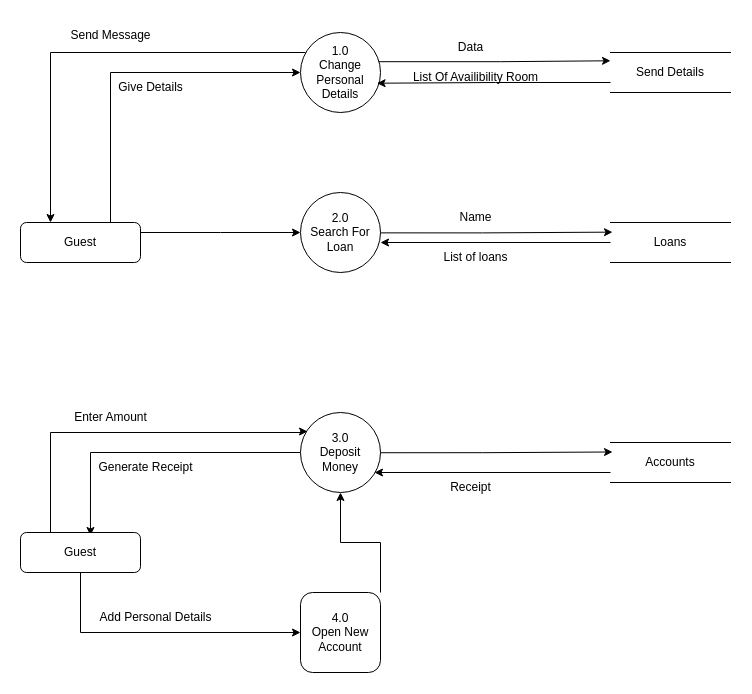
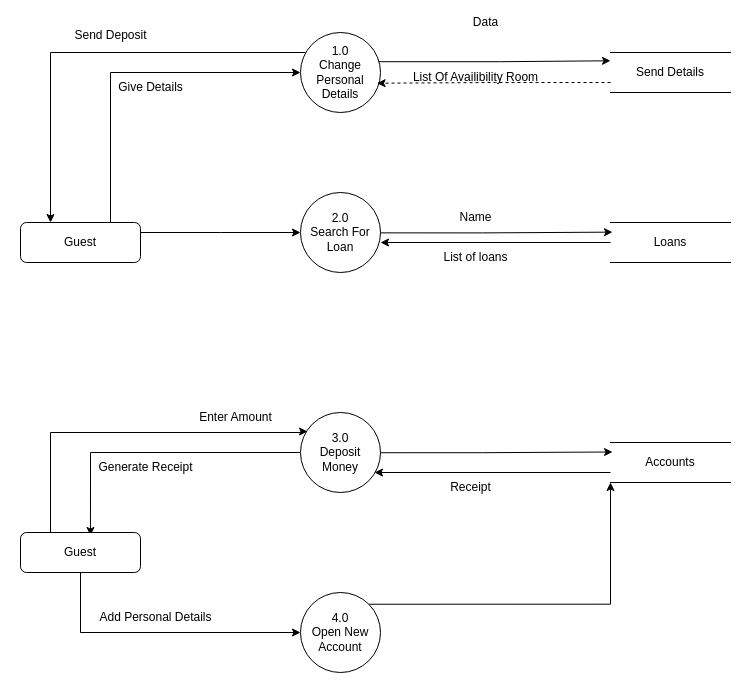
node "Send Message": label "Send Message" -> "Send Deposit"
node "Data": moved (471, 48) -> (486, 23)
edge "Send Details" -> "1.0 Change Personal Details": style solid -> dashed
node "Enter Amount": moved (111, 418) -> (236, 418)
edge "4.0 Open New Account" -> "3.0 Deposit Money": now "4.0 Open New Account" -> "Accounts"
node "4.0 Open New Account": shape rounded rectangle -> ellipse
